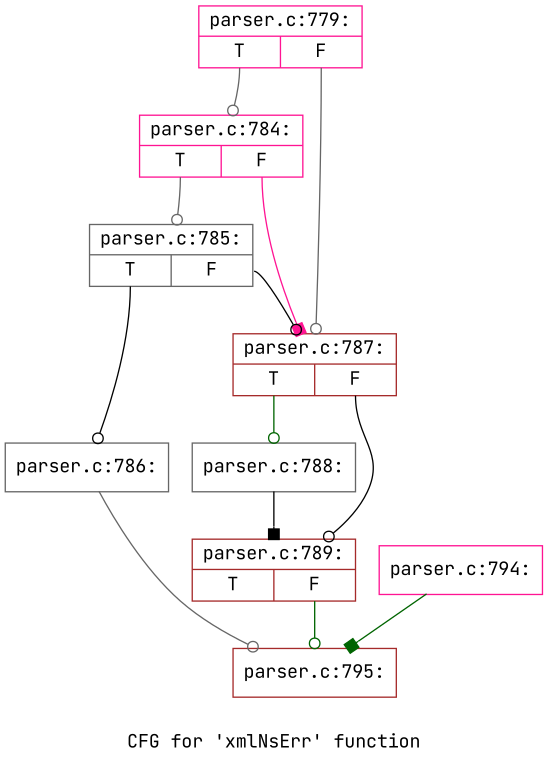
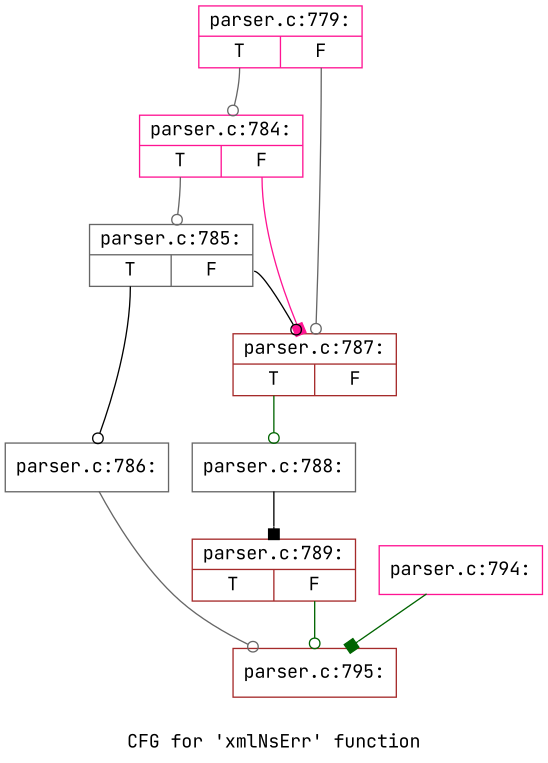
edge "parser.c:787:" -> "parser.c:789:": removed
